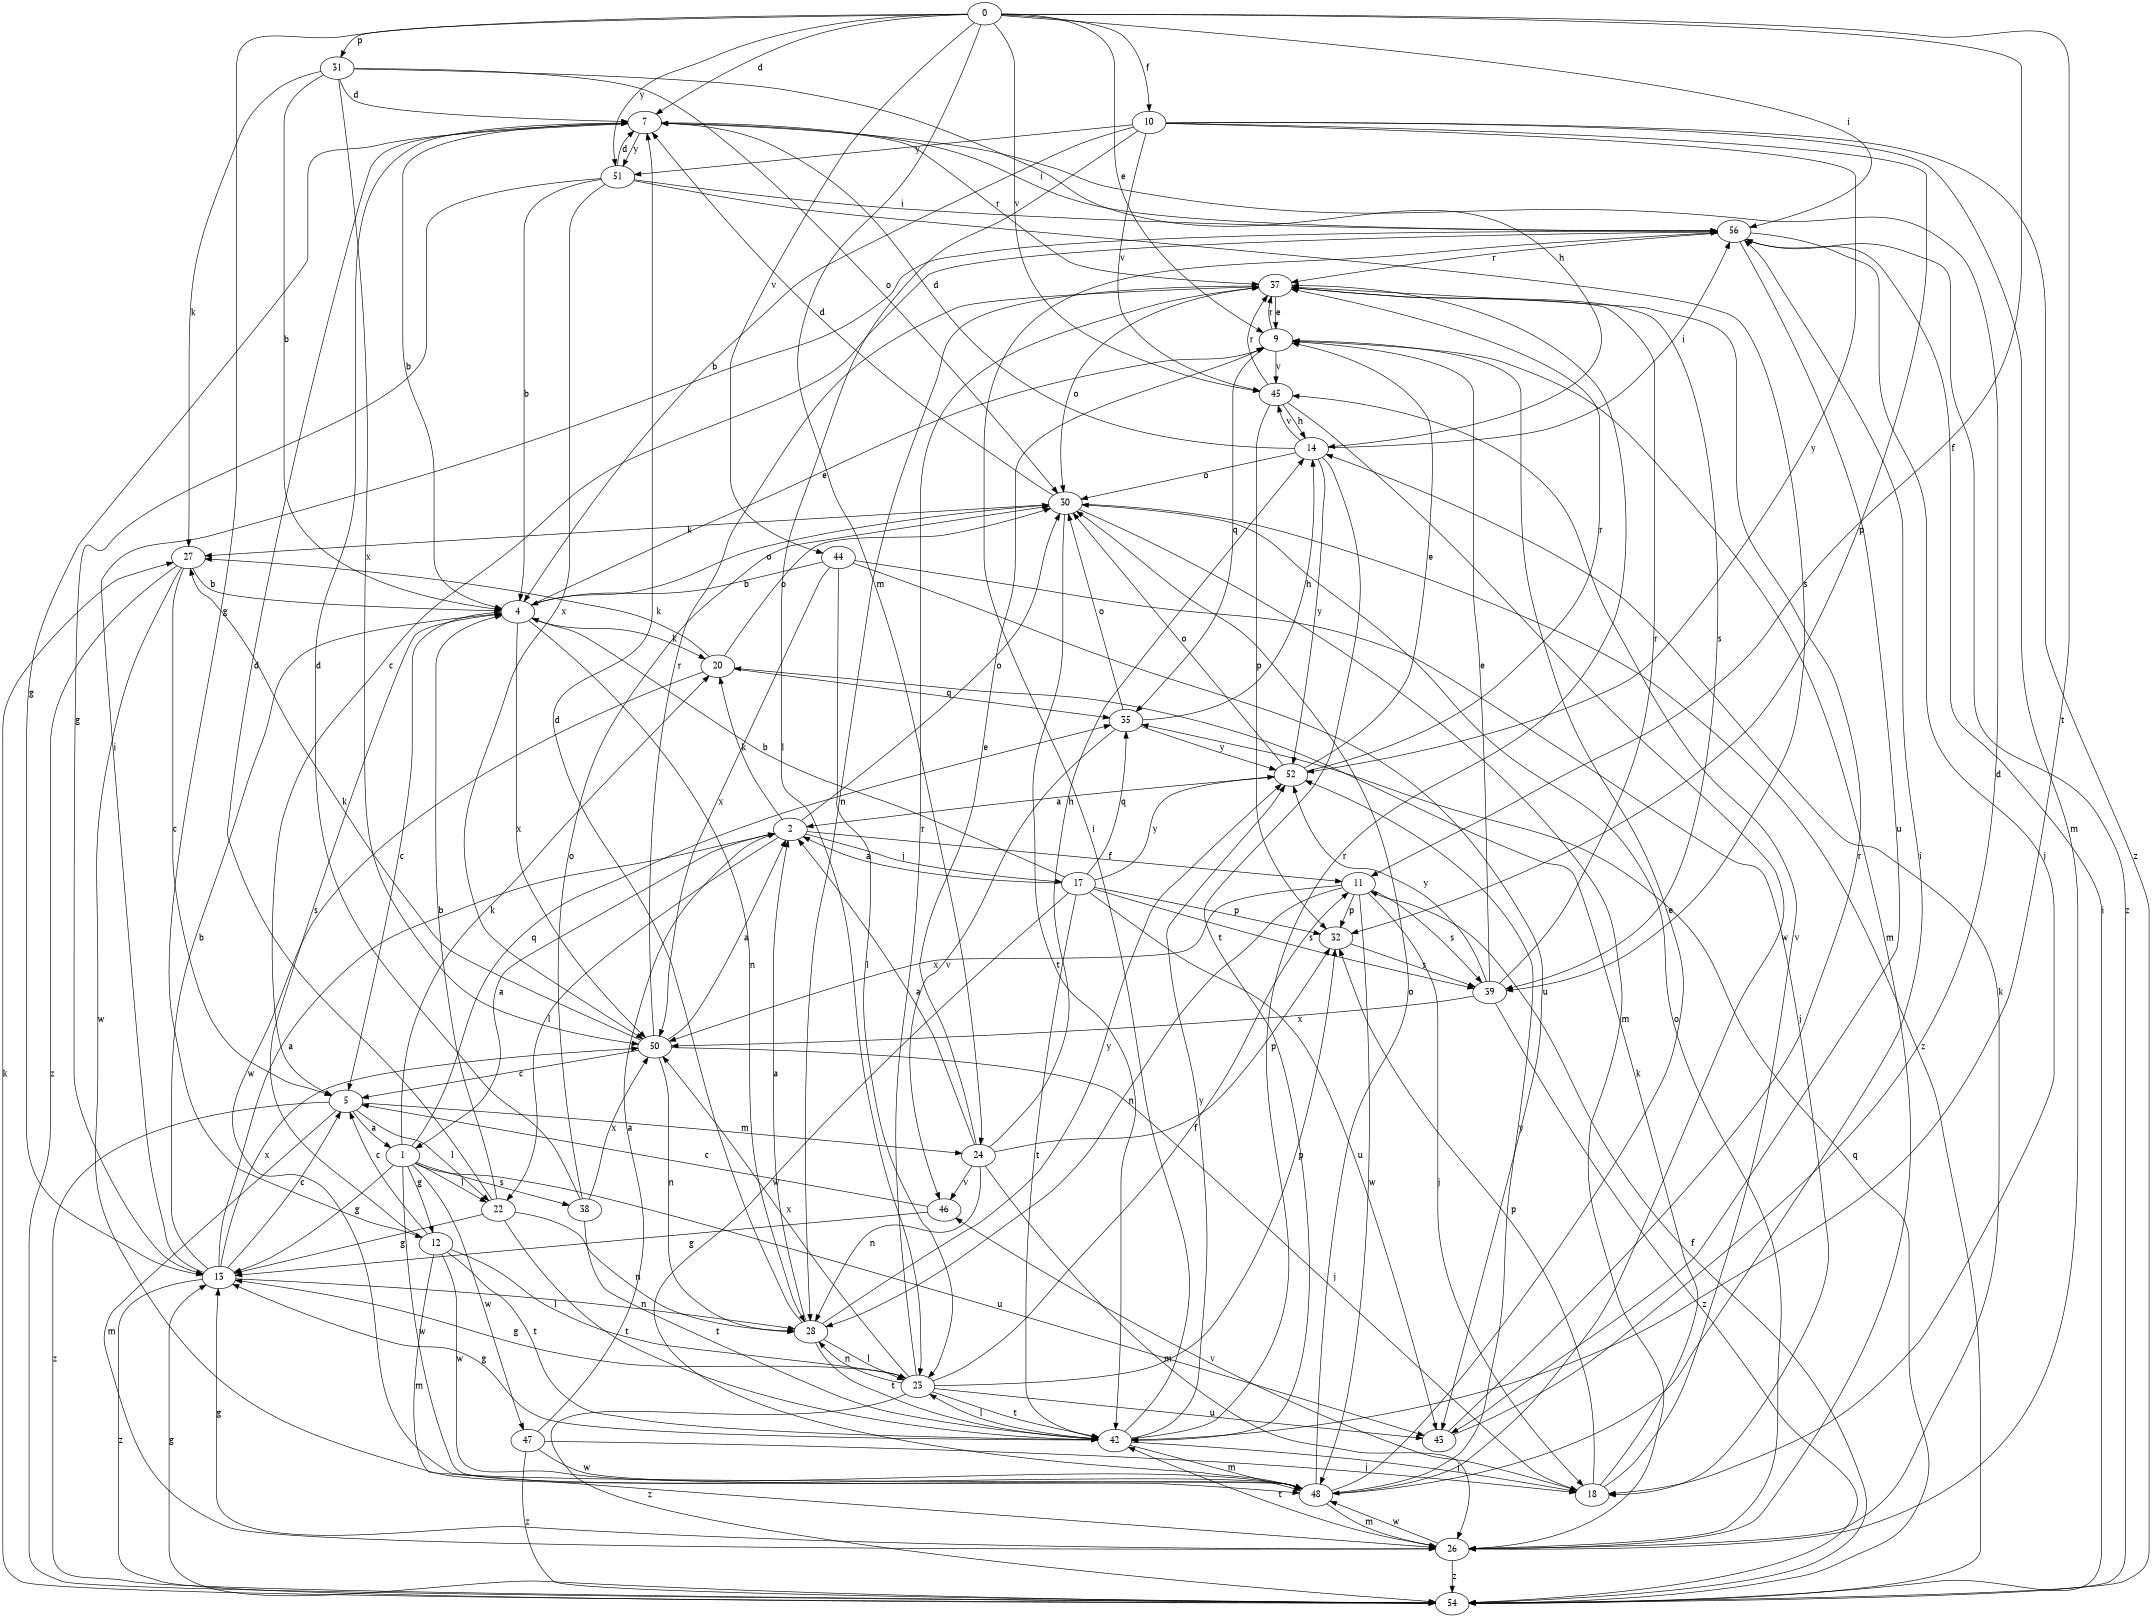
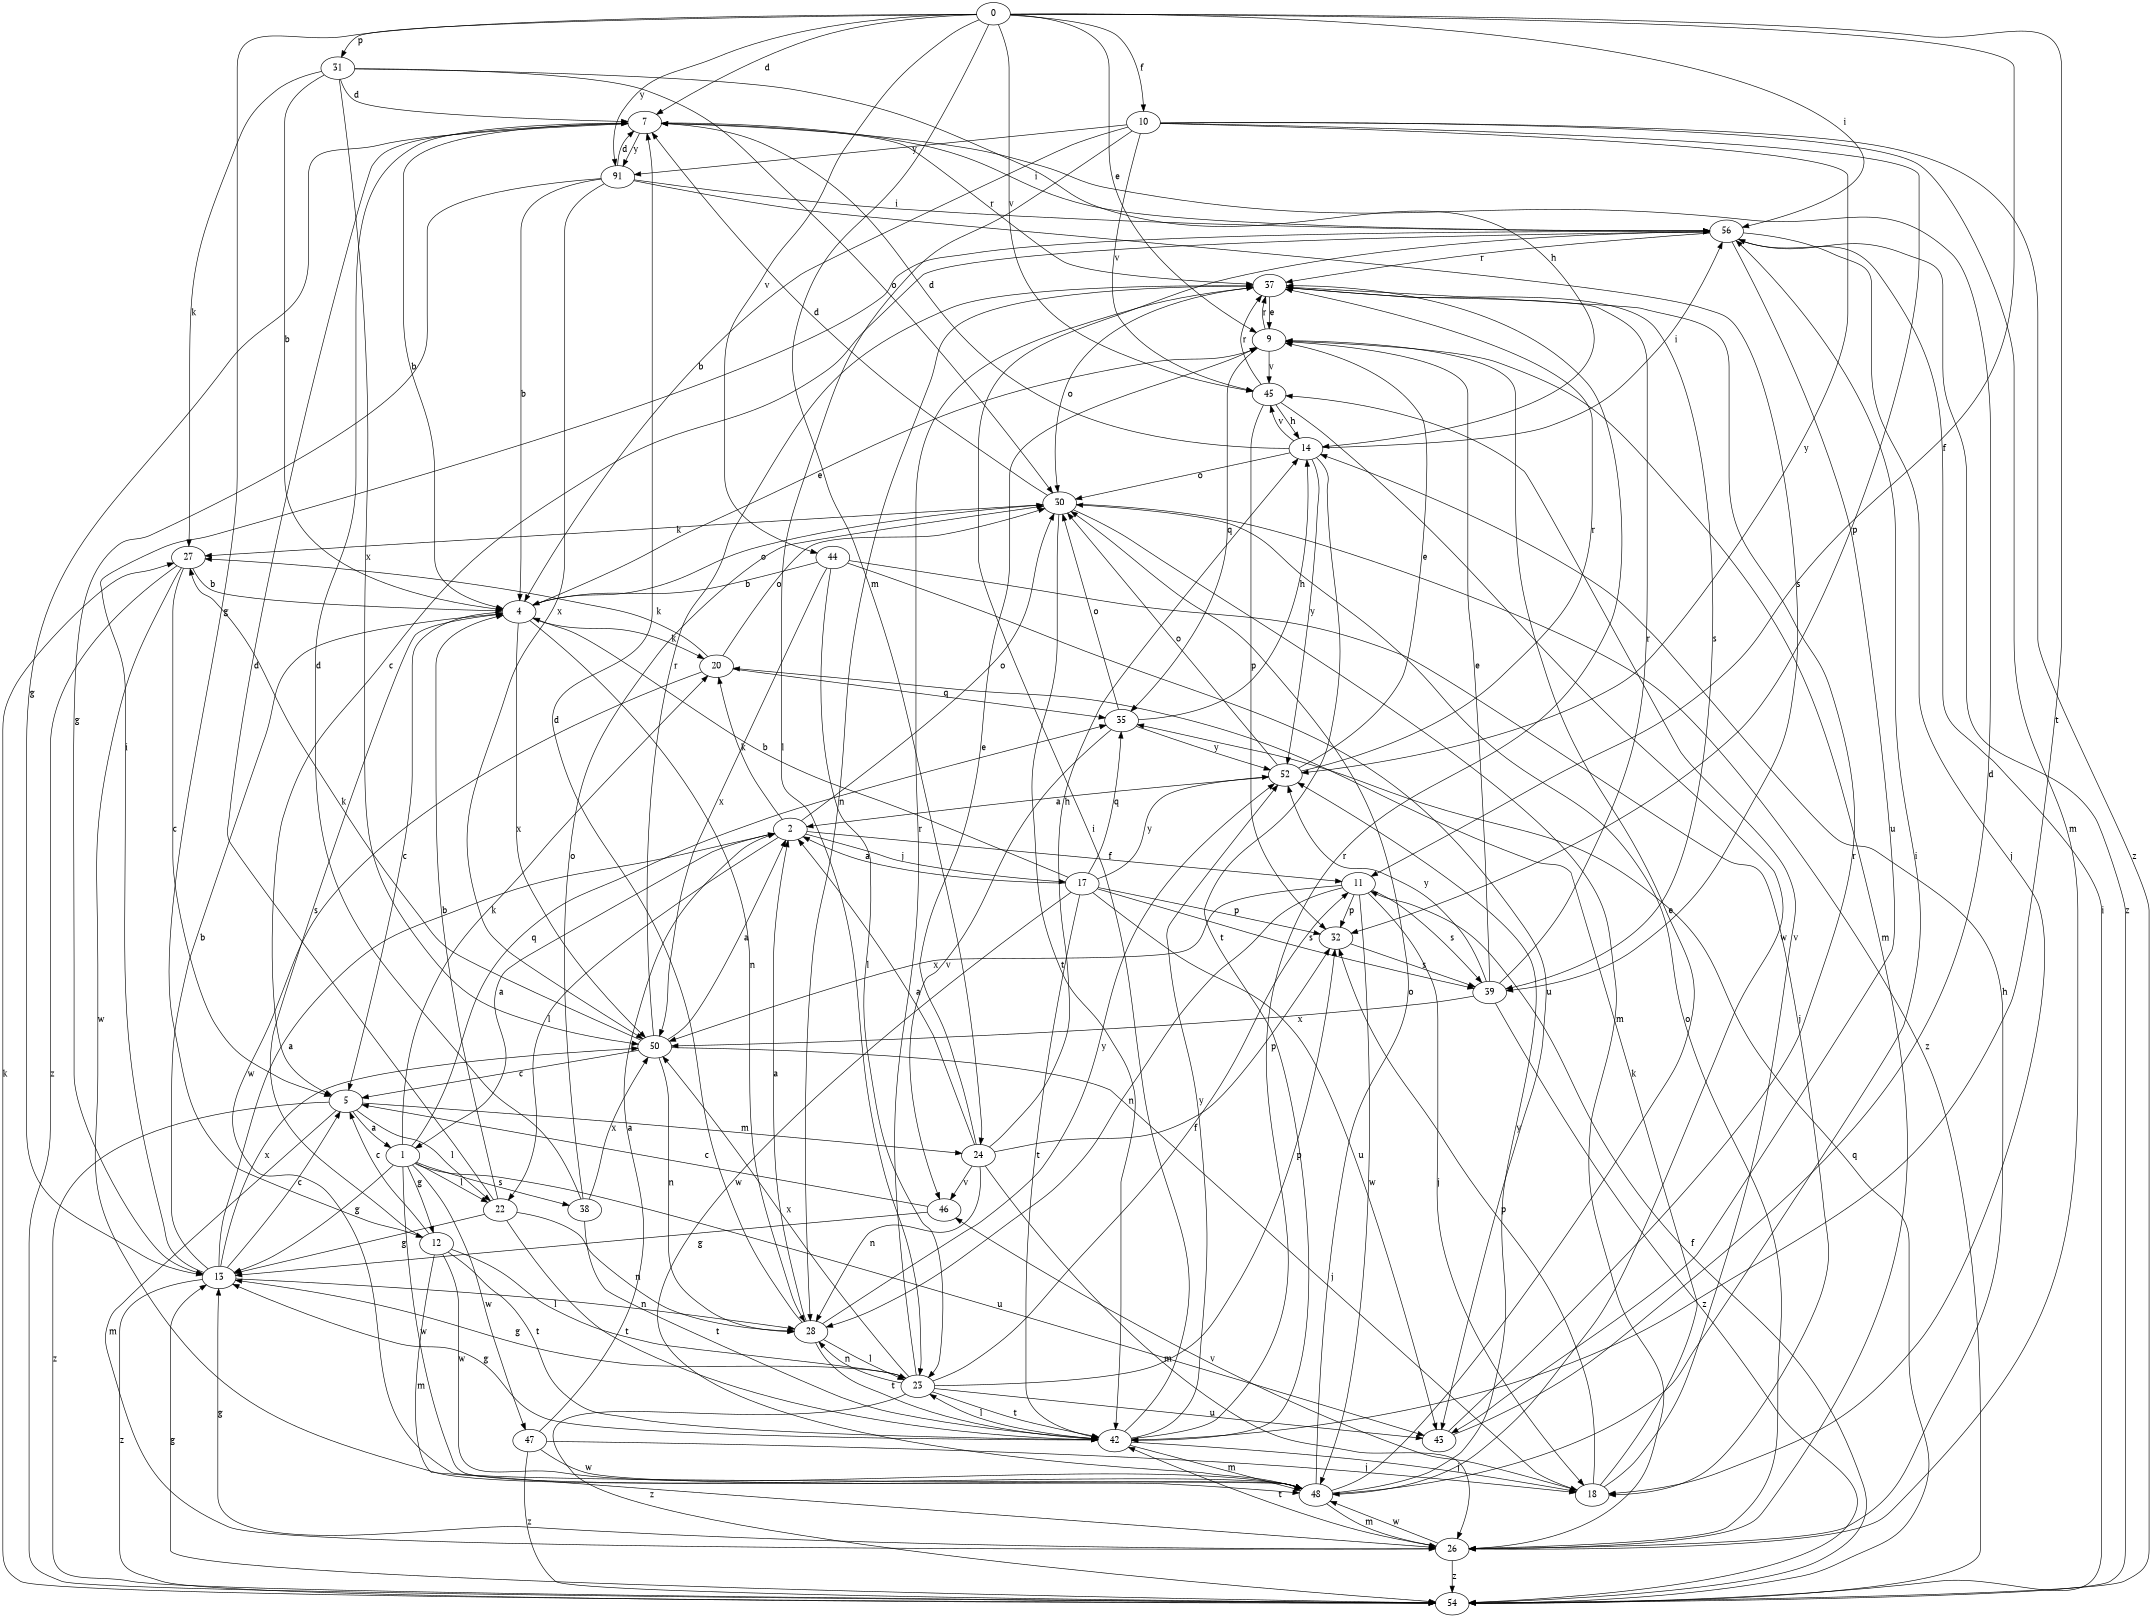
node "51": label "51" -> "91"
edge "26" -> "14": label "k" -> "h"
